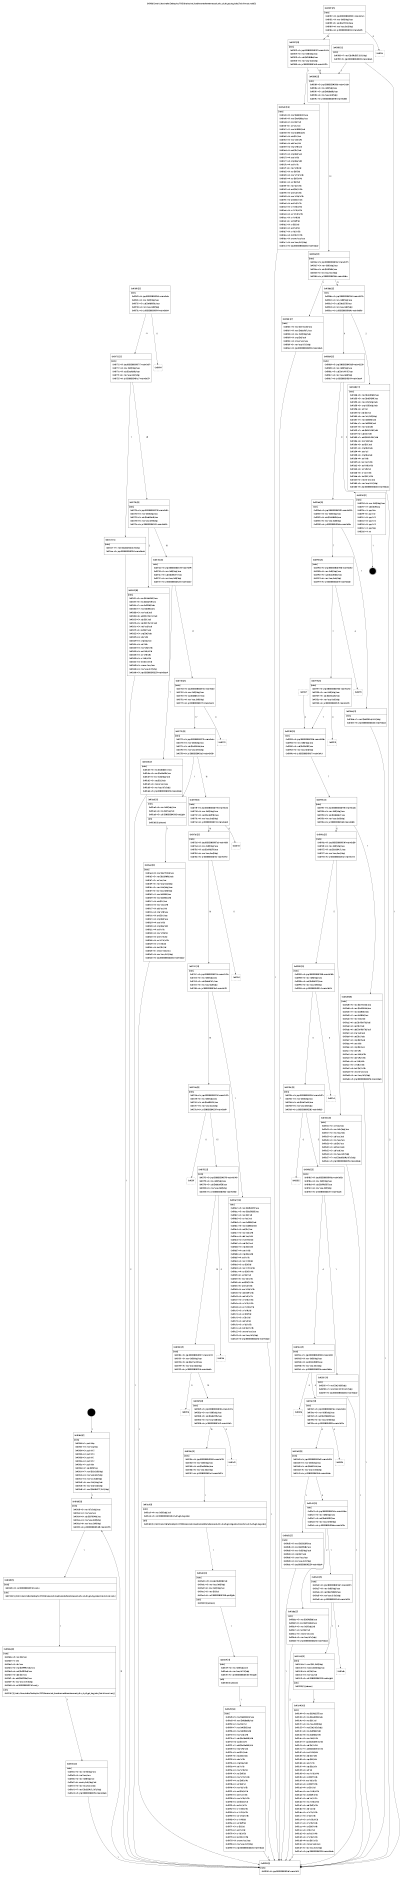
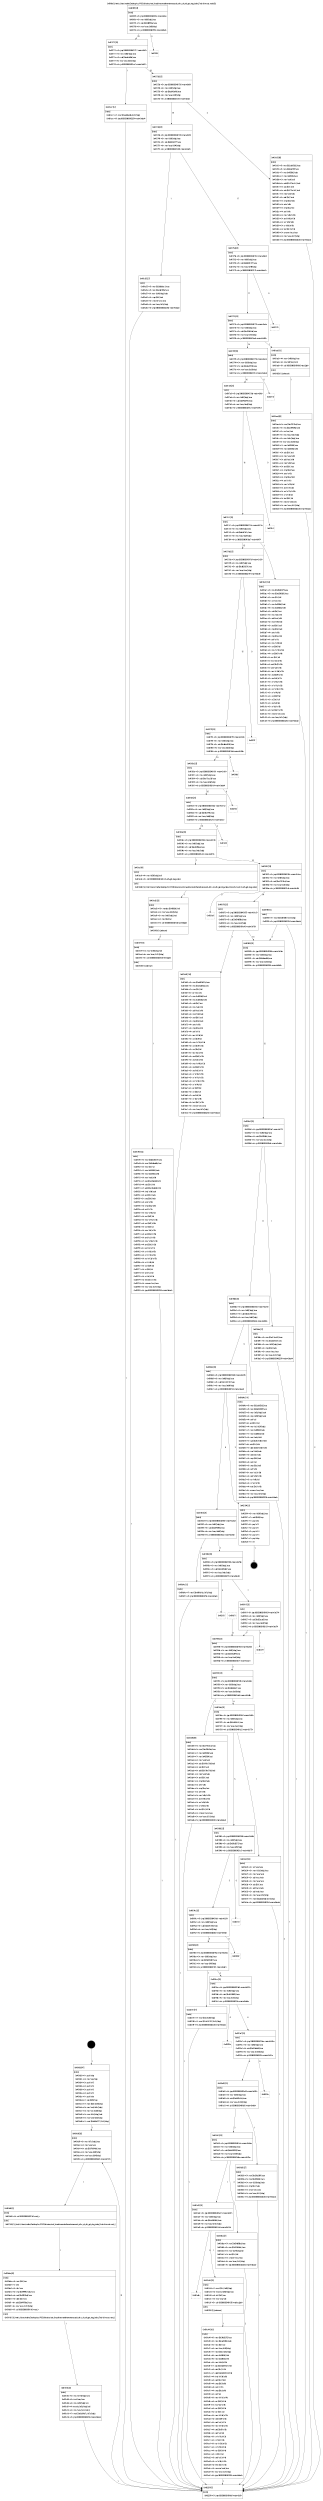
edge "0x40183e [25]" -> "0x401857 [25]": added, label "14"
